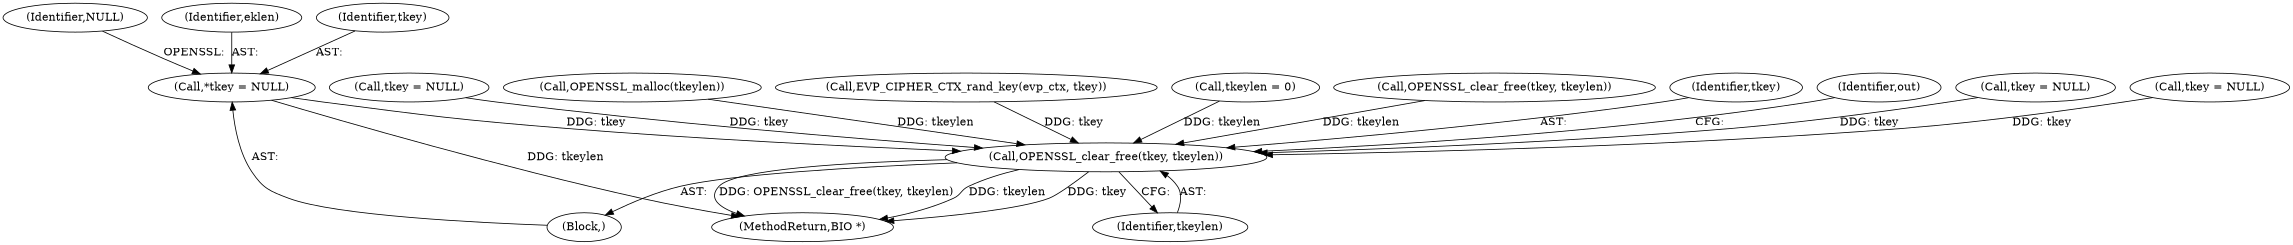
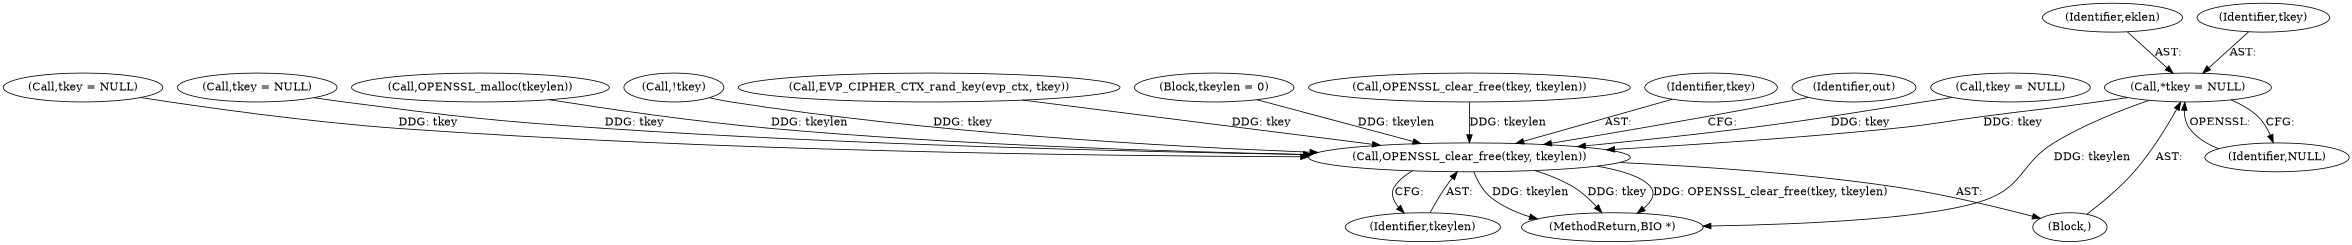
node "(Call,!tkey)": added
node "(Call,tkeylen = 0)": label "(Call,tkeylen = 0)" -> "(Block,tkeylen = 0)"
edge "(Call,*tkey = NULL)" -> "(Identifier,NULL)": added, label "CFG:"
